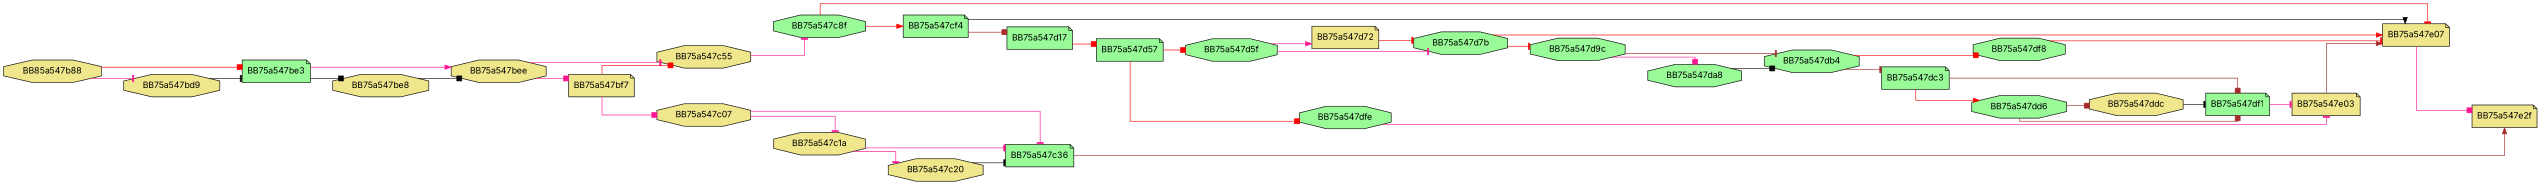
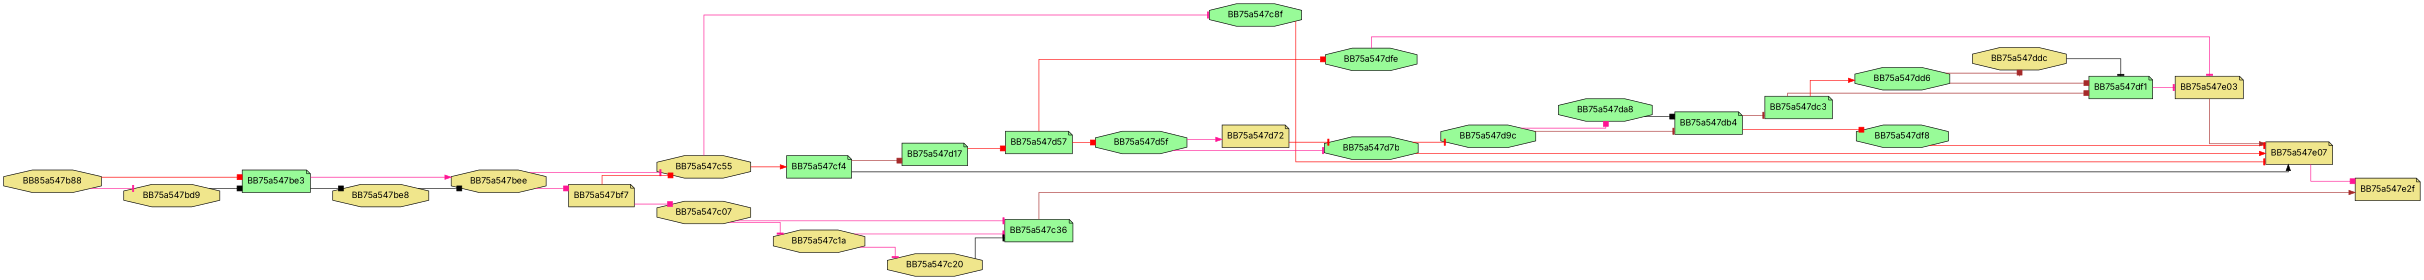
edge "BB75a547c8f" -> "BB75a547cf4": now "BB75a547c55" -> "BB75a547cf4"
node "BB75a547db4": shape octagon -> note
edge "BB75a547bd9" -> "BB75a547be3": arrowhead tee -> box
